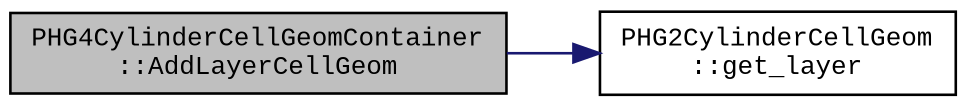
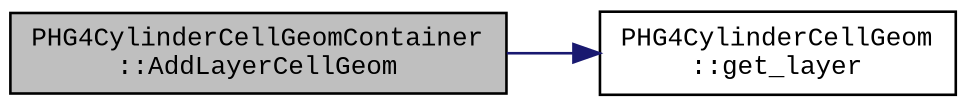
node "PHG2CylinderCellGeom ::get_layer": label "PHG2CylinderCellGeom ::get_layer" -> "PHG4CylinderCellGeom ::get_layer"
